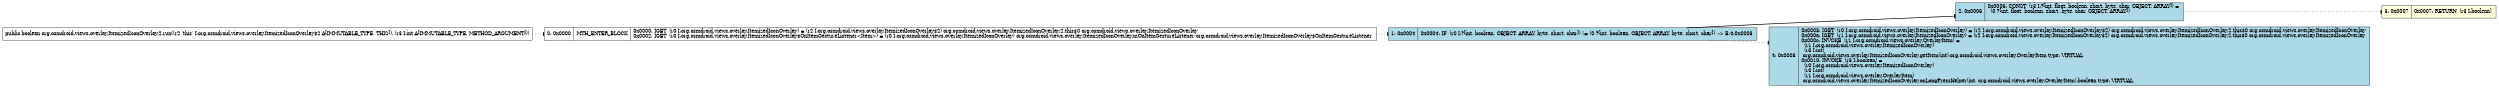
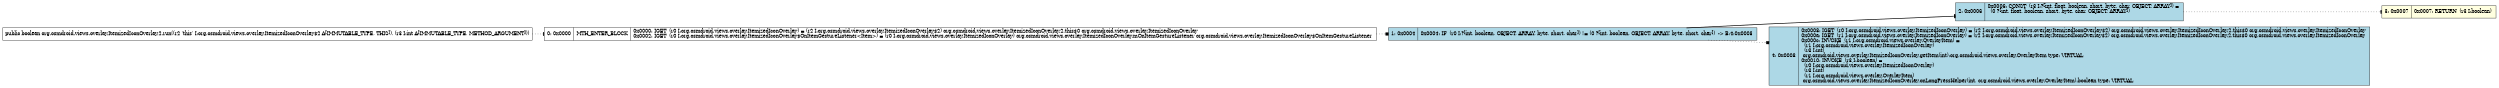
edge "0: 0x0000" -> "1: 0x0004": arrowhead tee -> box
edge "1: 0x0004" -> "4: 0x0008": arrowhead tee -> box
